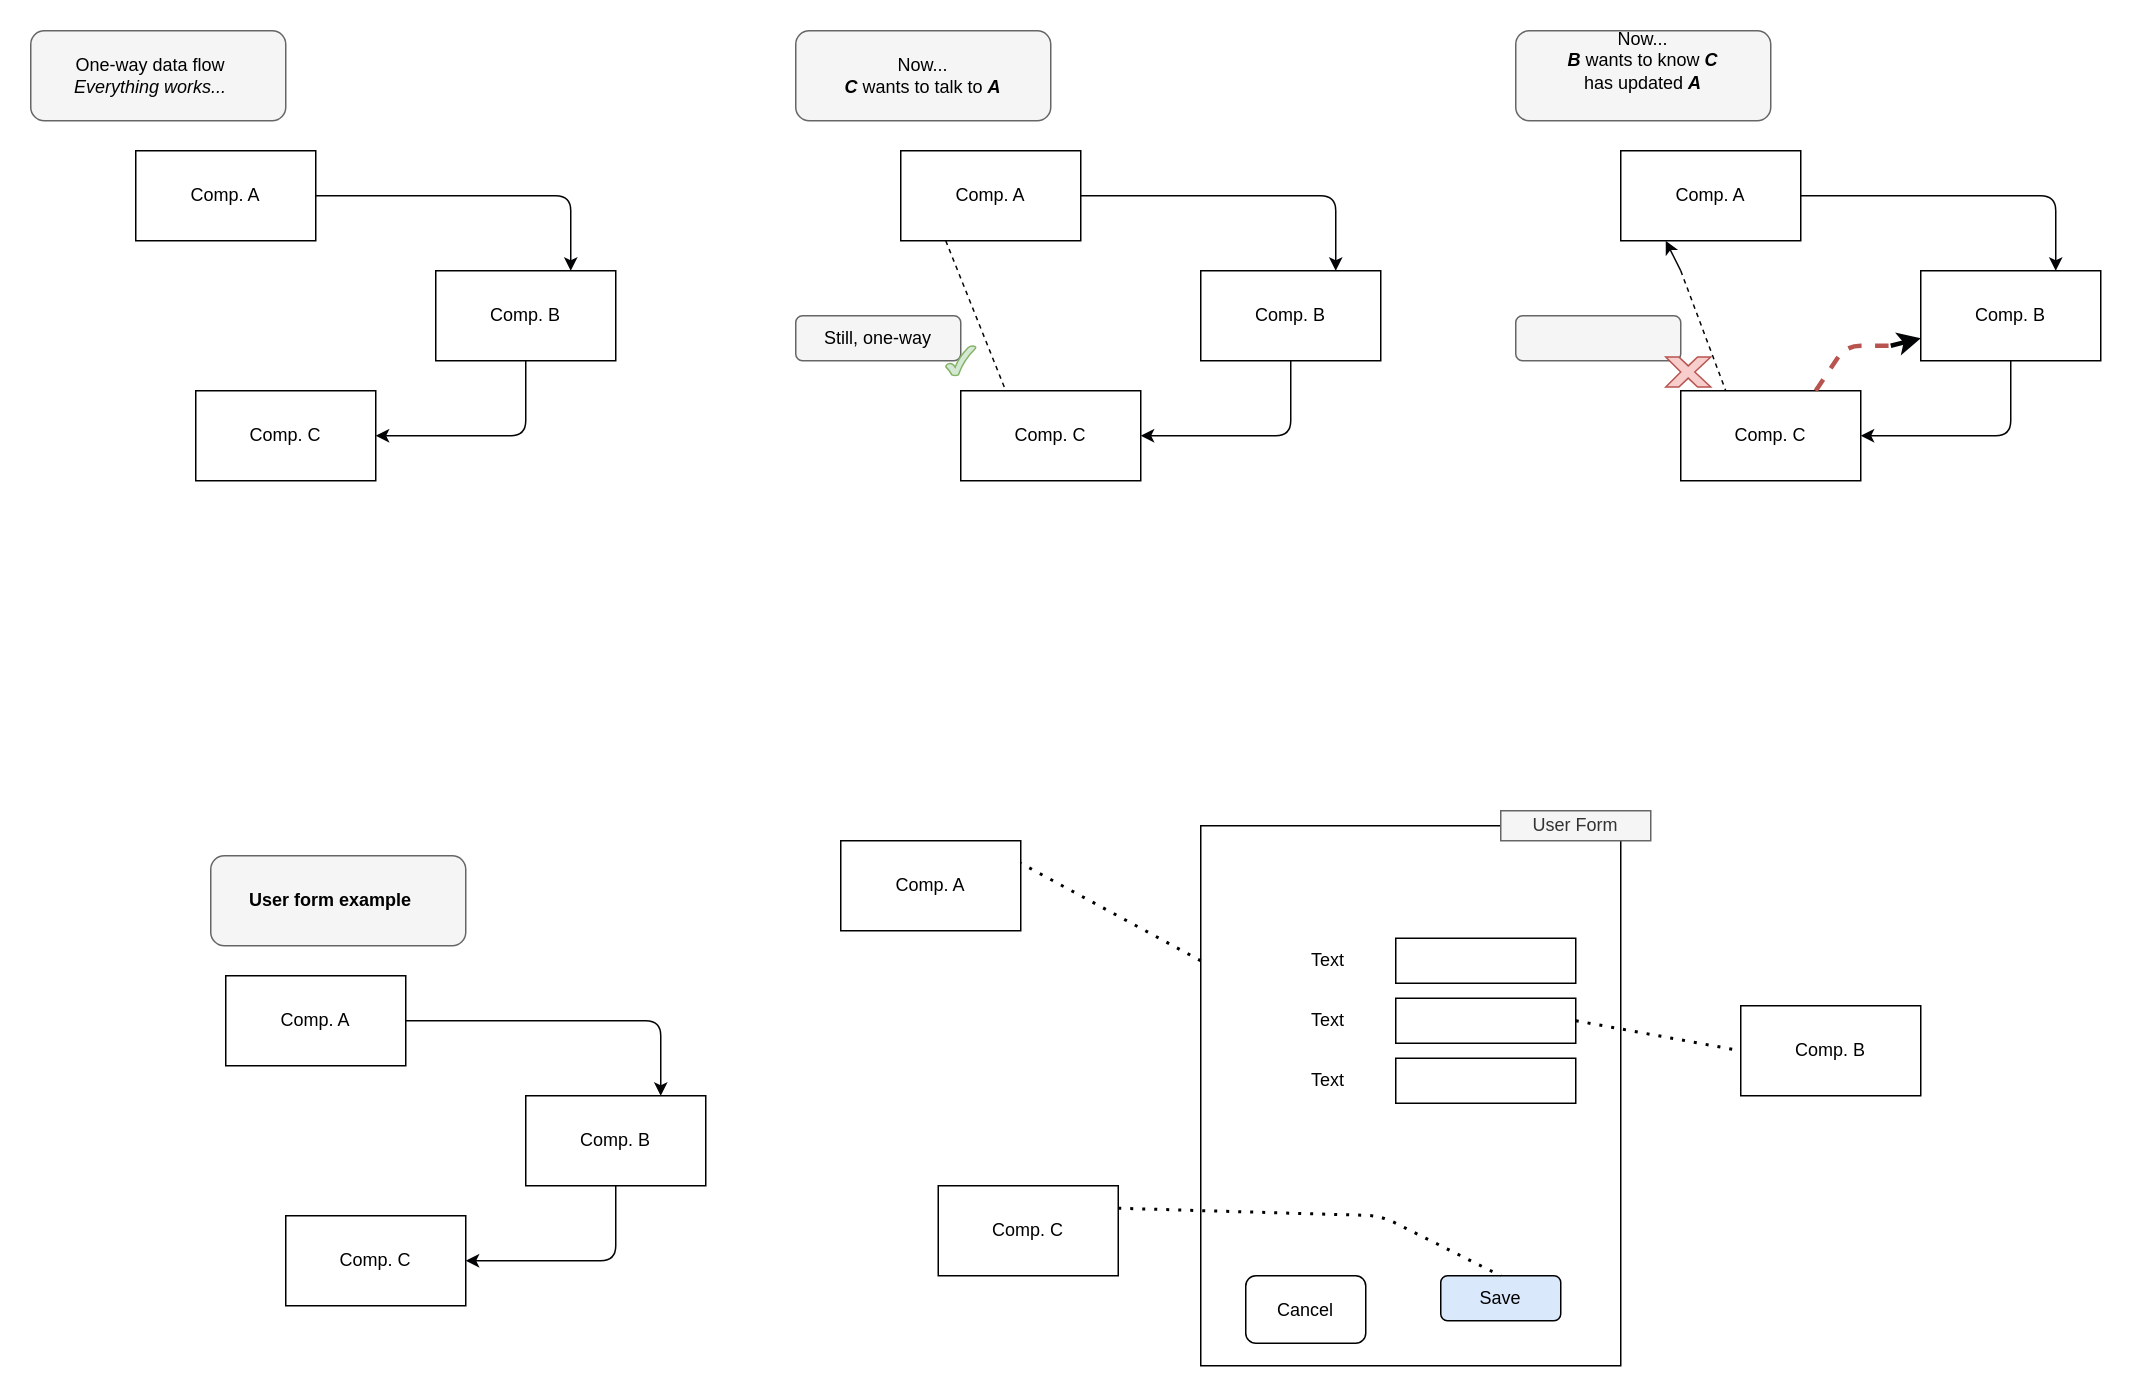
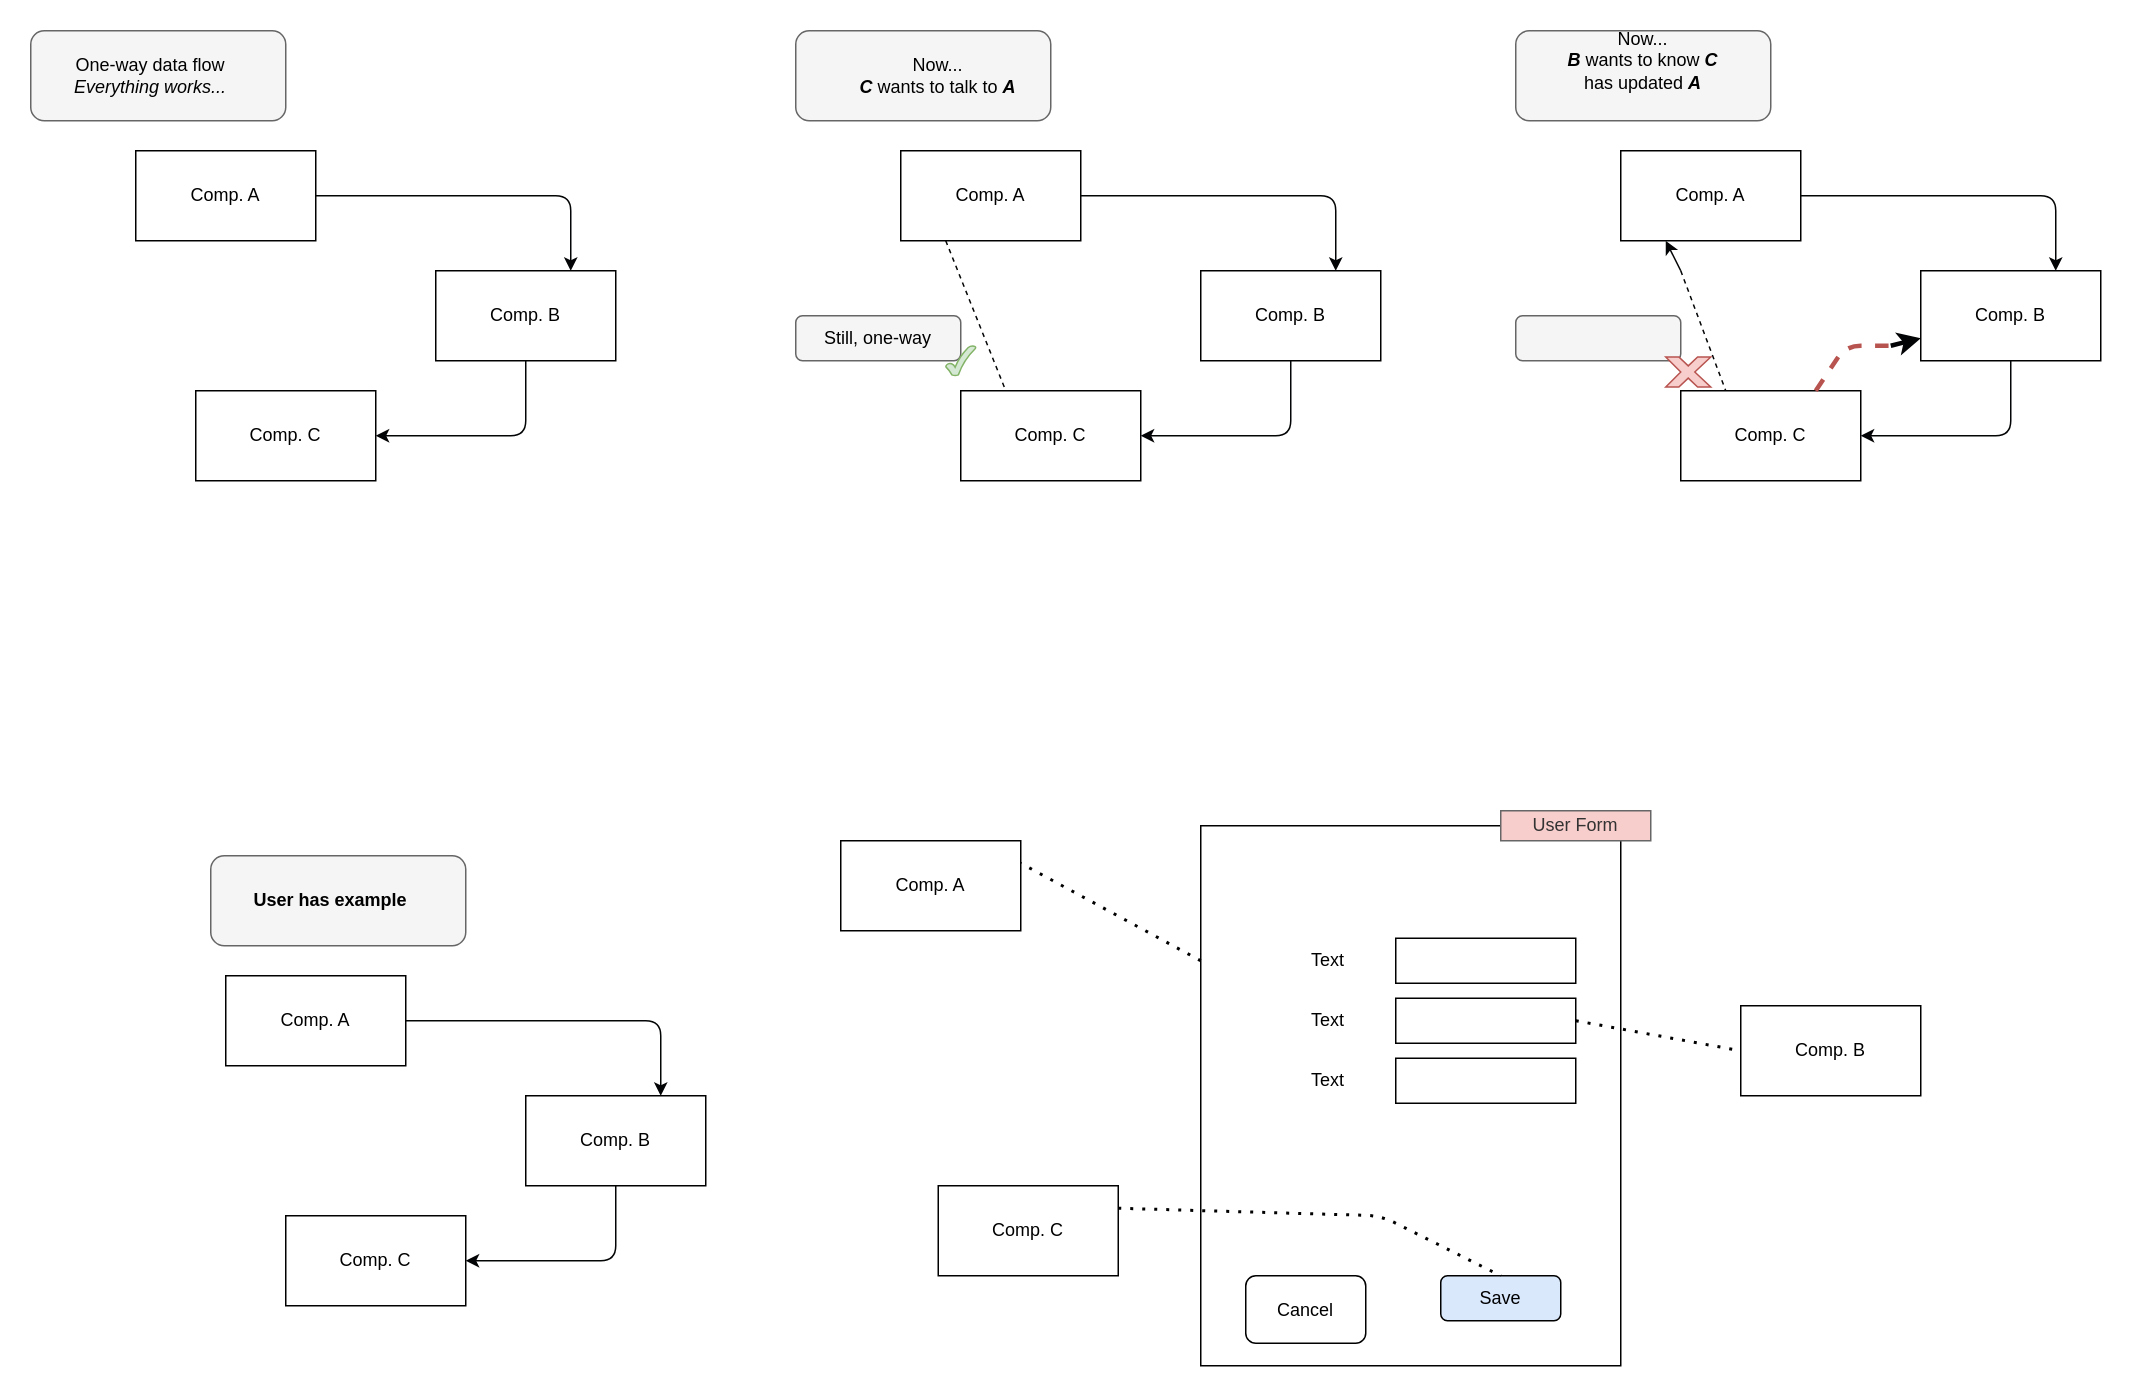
node "Now... C wants to talk to A": moved (923, 76) -> (938, 76)
node "User Form": fillcolor #f5f5f5 -> #f8cecc
node "User form example": label "User form example" -> "User has example"
